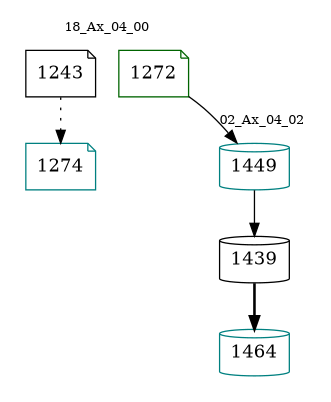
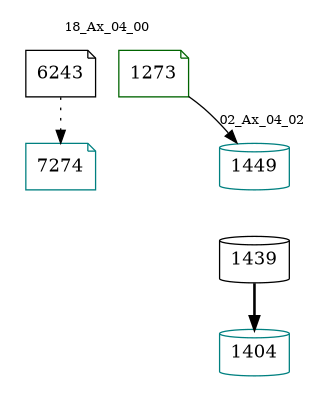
node "1243": label "1243" -> "6243"
node "1272": label "1272" -> "1273"
node "1274": label "1274" -> "7274"
edge "1449" -> "1439": removed
node "1464": label "1464" -> "1404"
